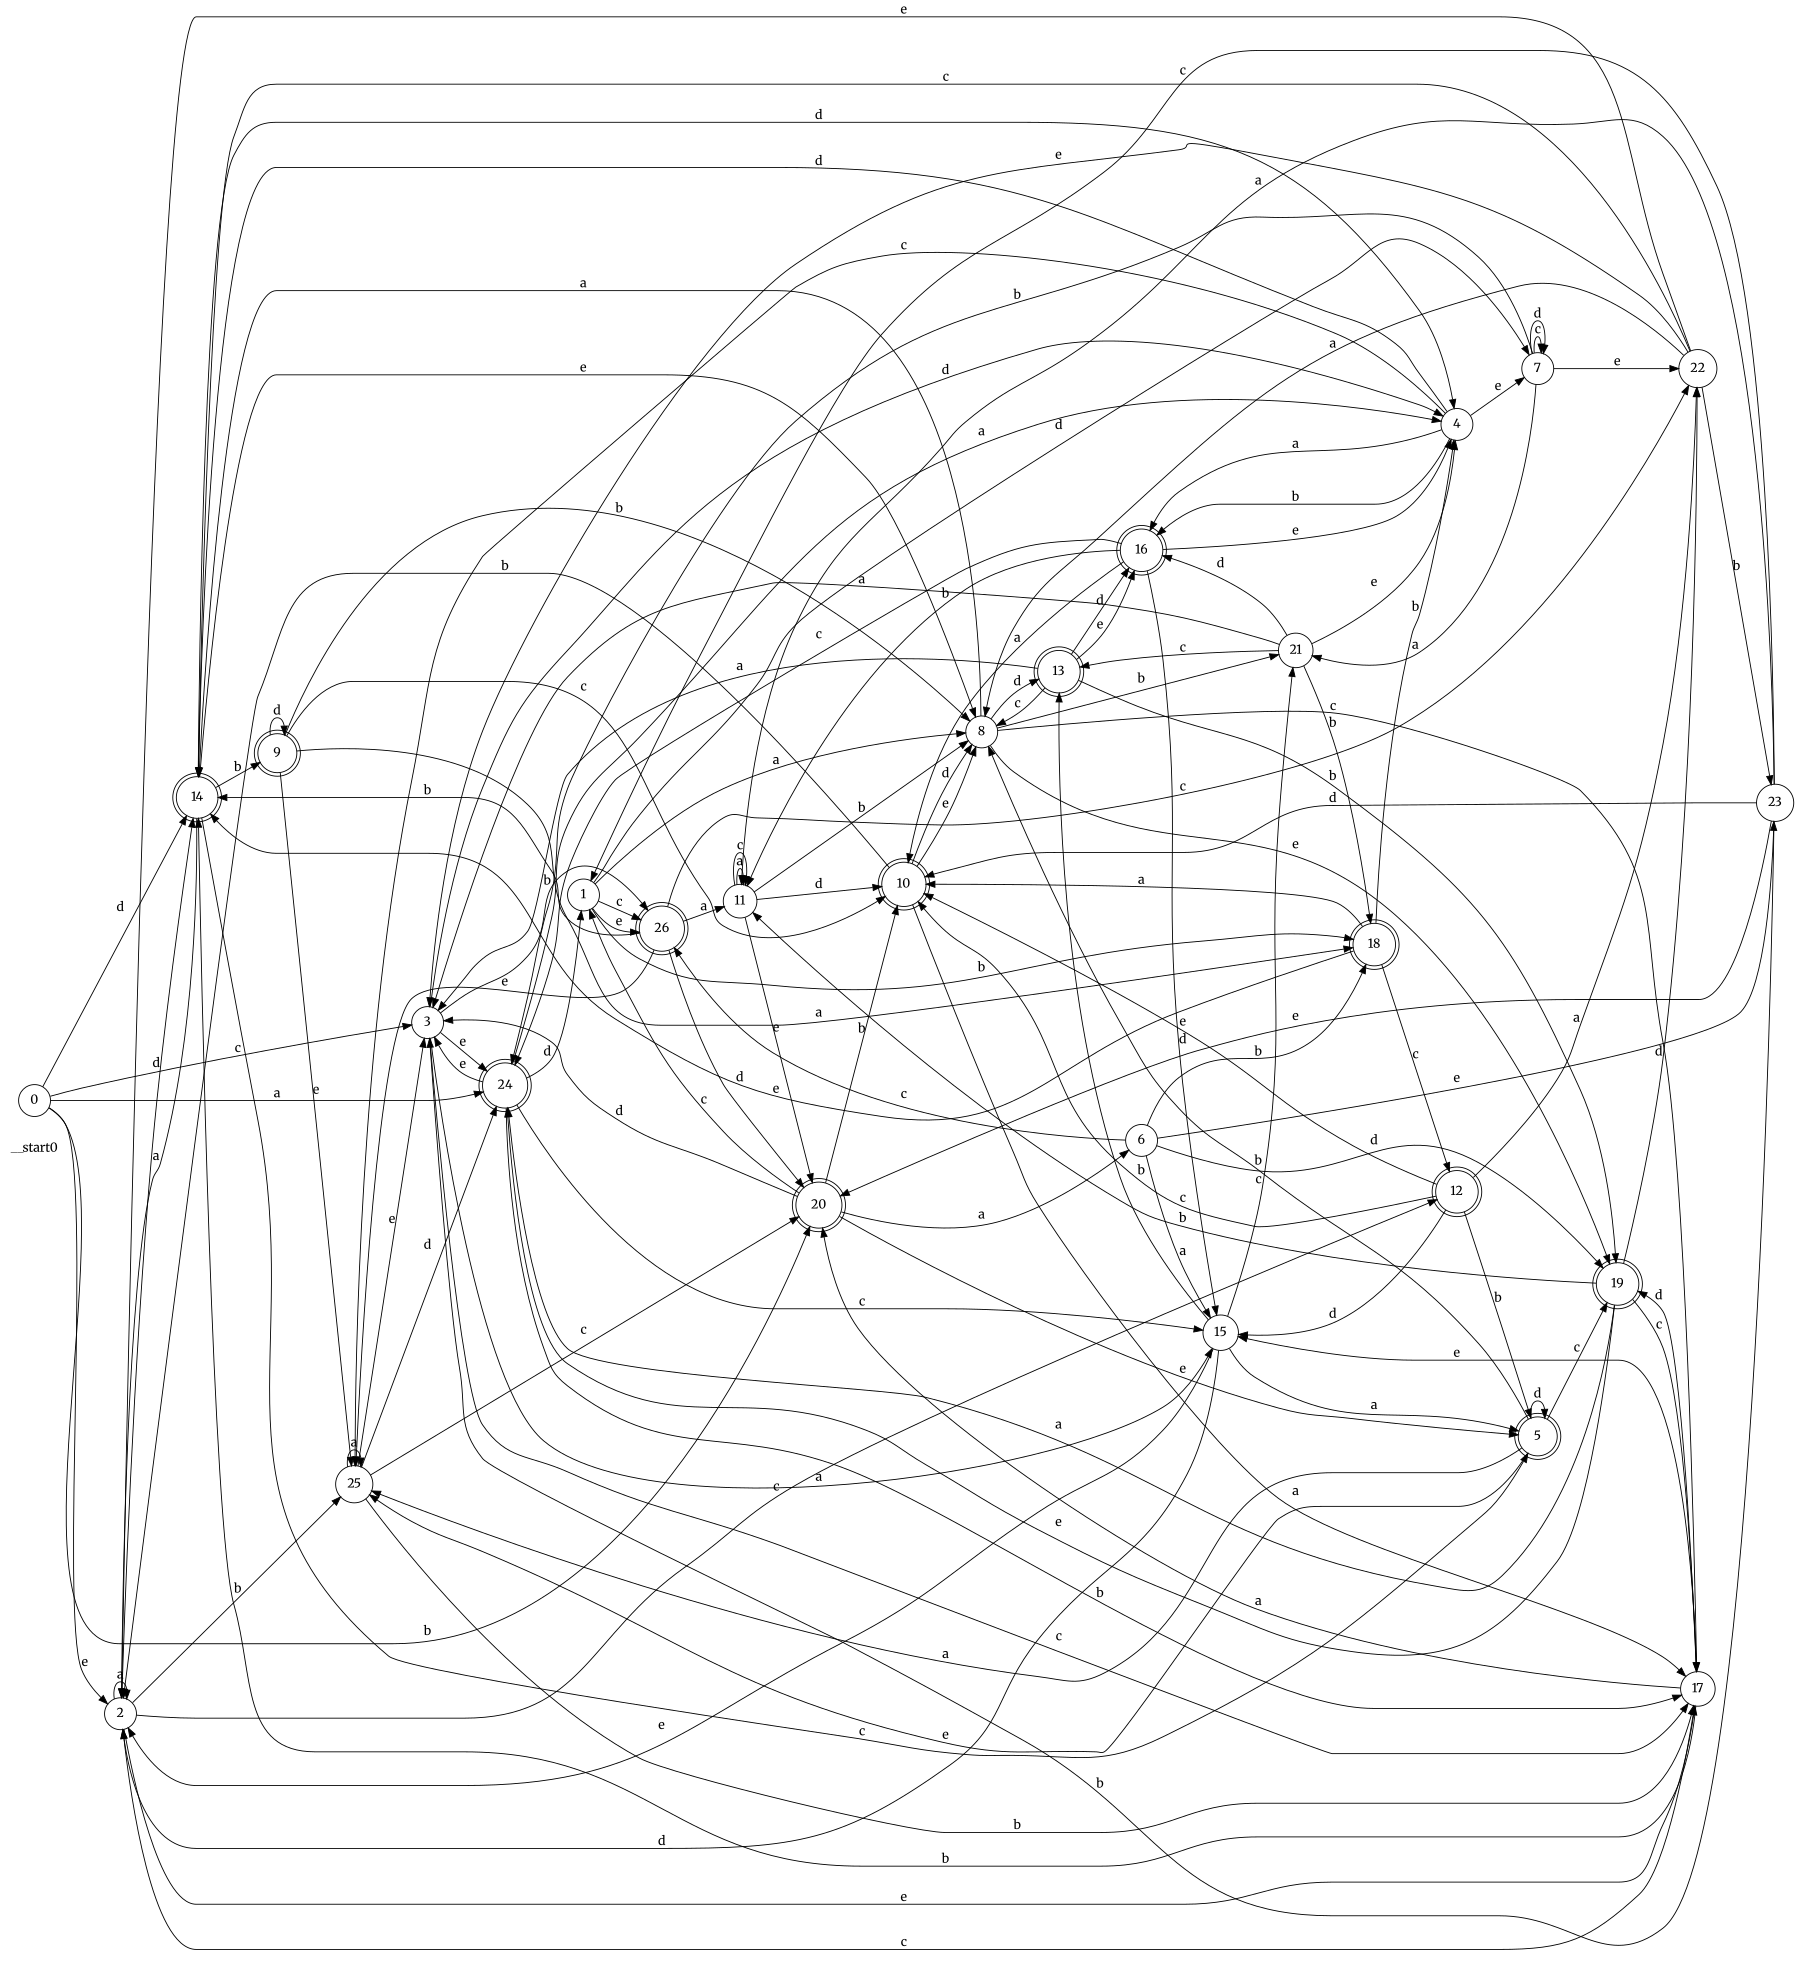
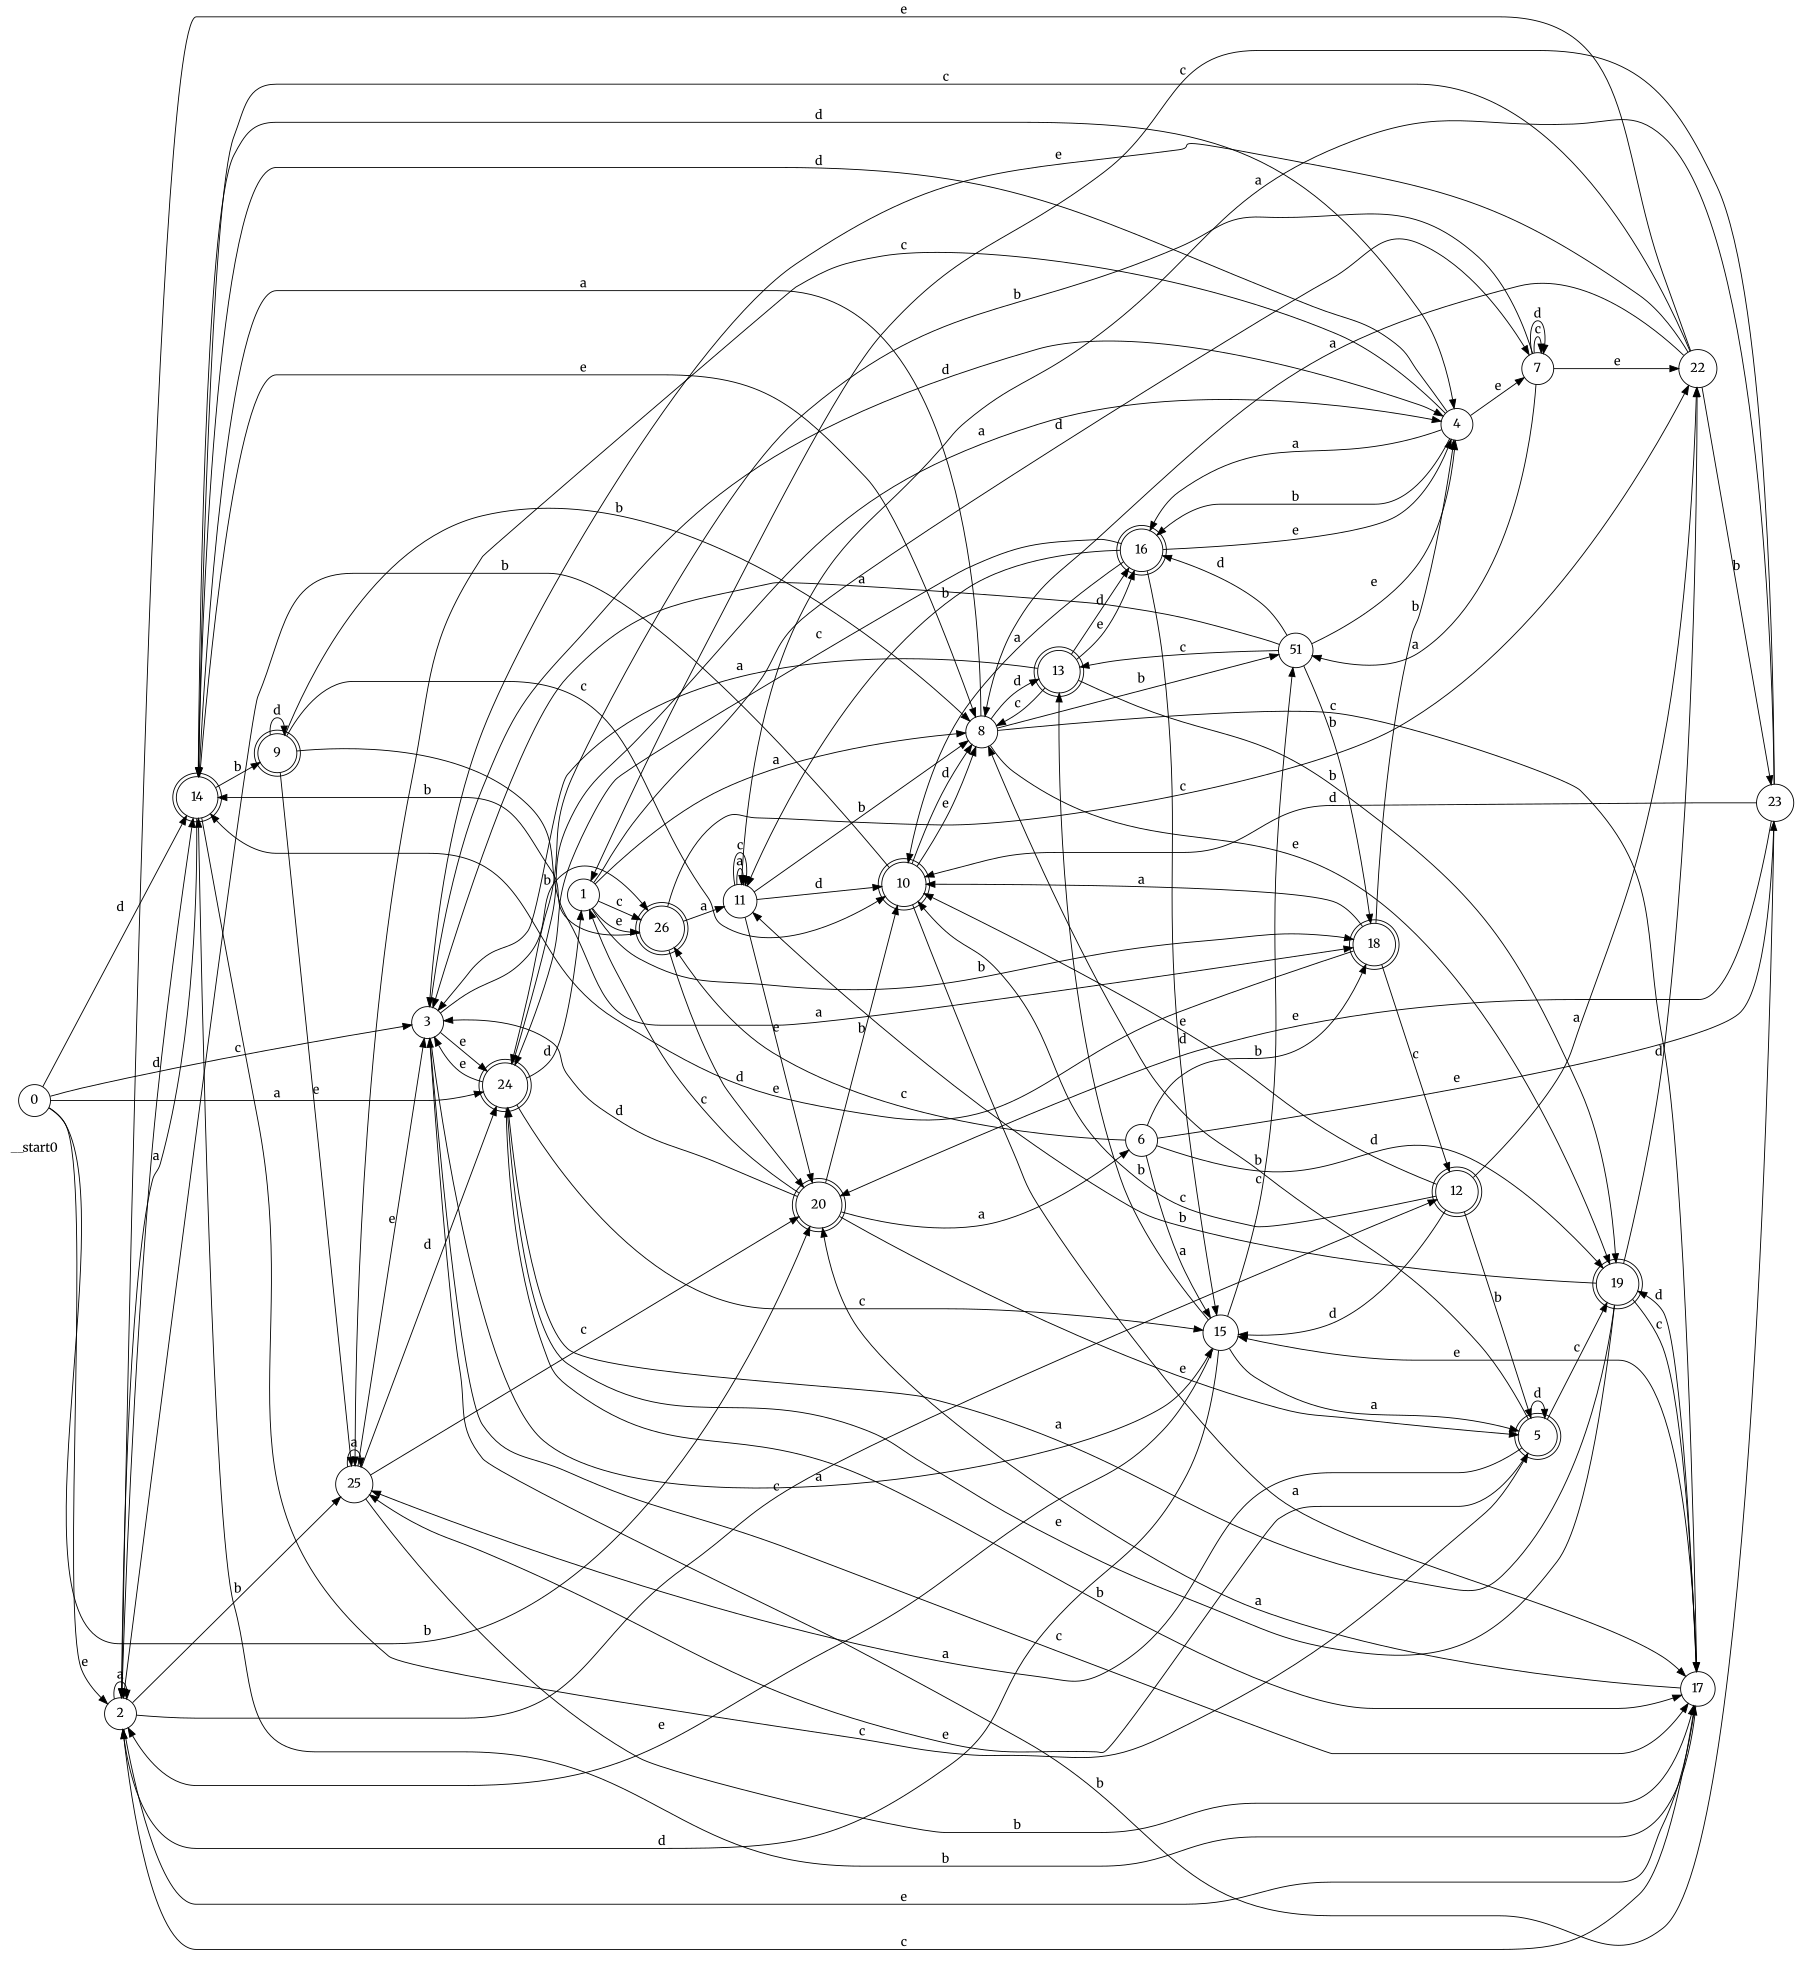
node "21": label "21" -> "51"
edge "26" -> "25": removed, label "e"
